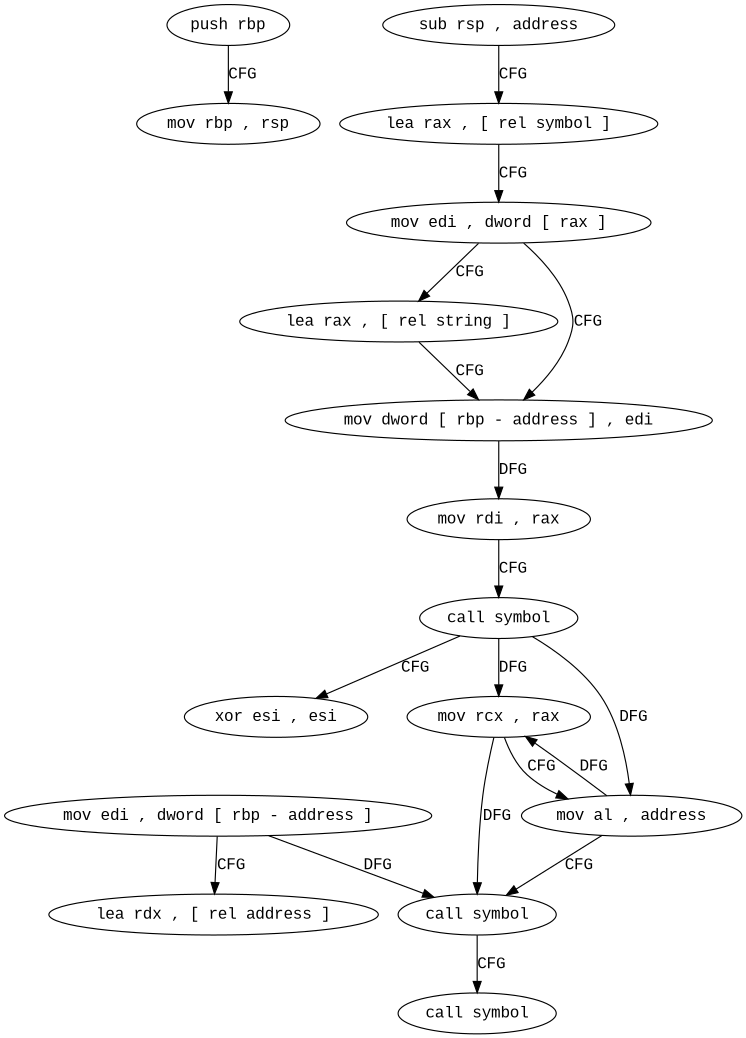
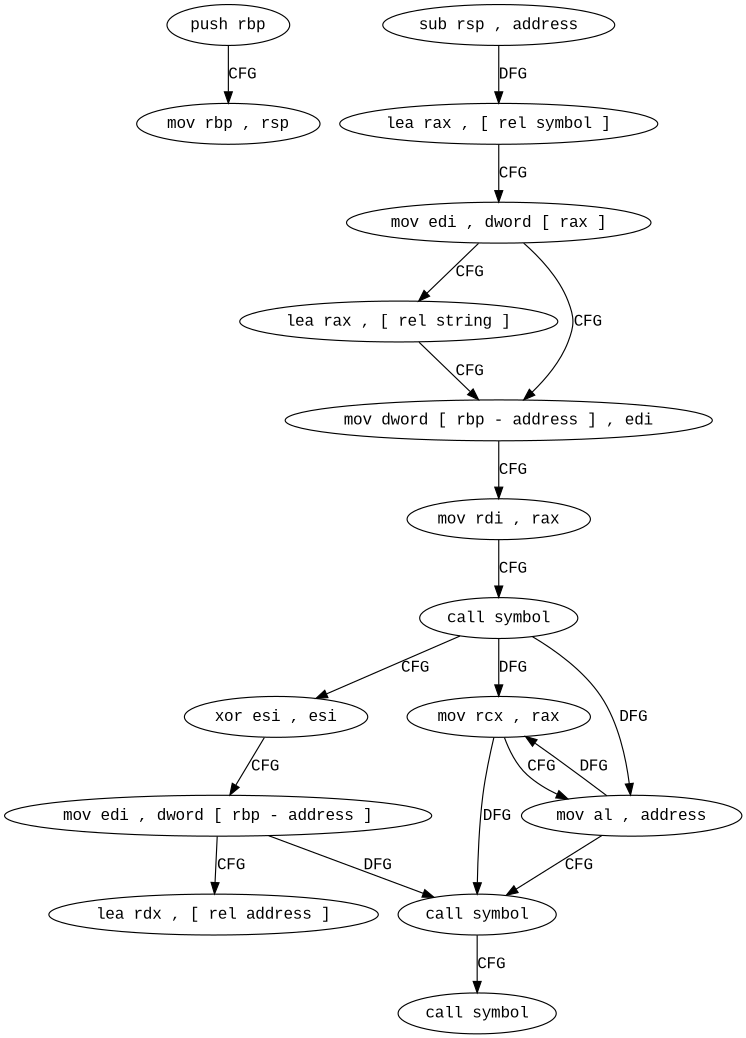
edge "sub rsp , address" -> "lea rax , [ rel symbol ]": label "CFG" -> "DFG"
edge "mov dword [ rbp - address ] , edi" -> "mov rdi , rax": label "DFG" -> "CFG"
edge "xor esi , esi" -> "mov edi , dword [ rbp - address ]": added, label "CFG"
